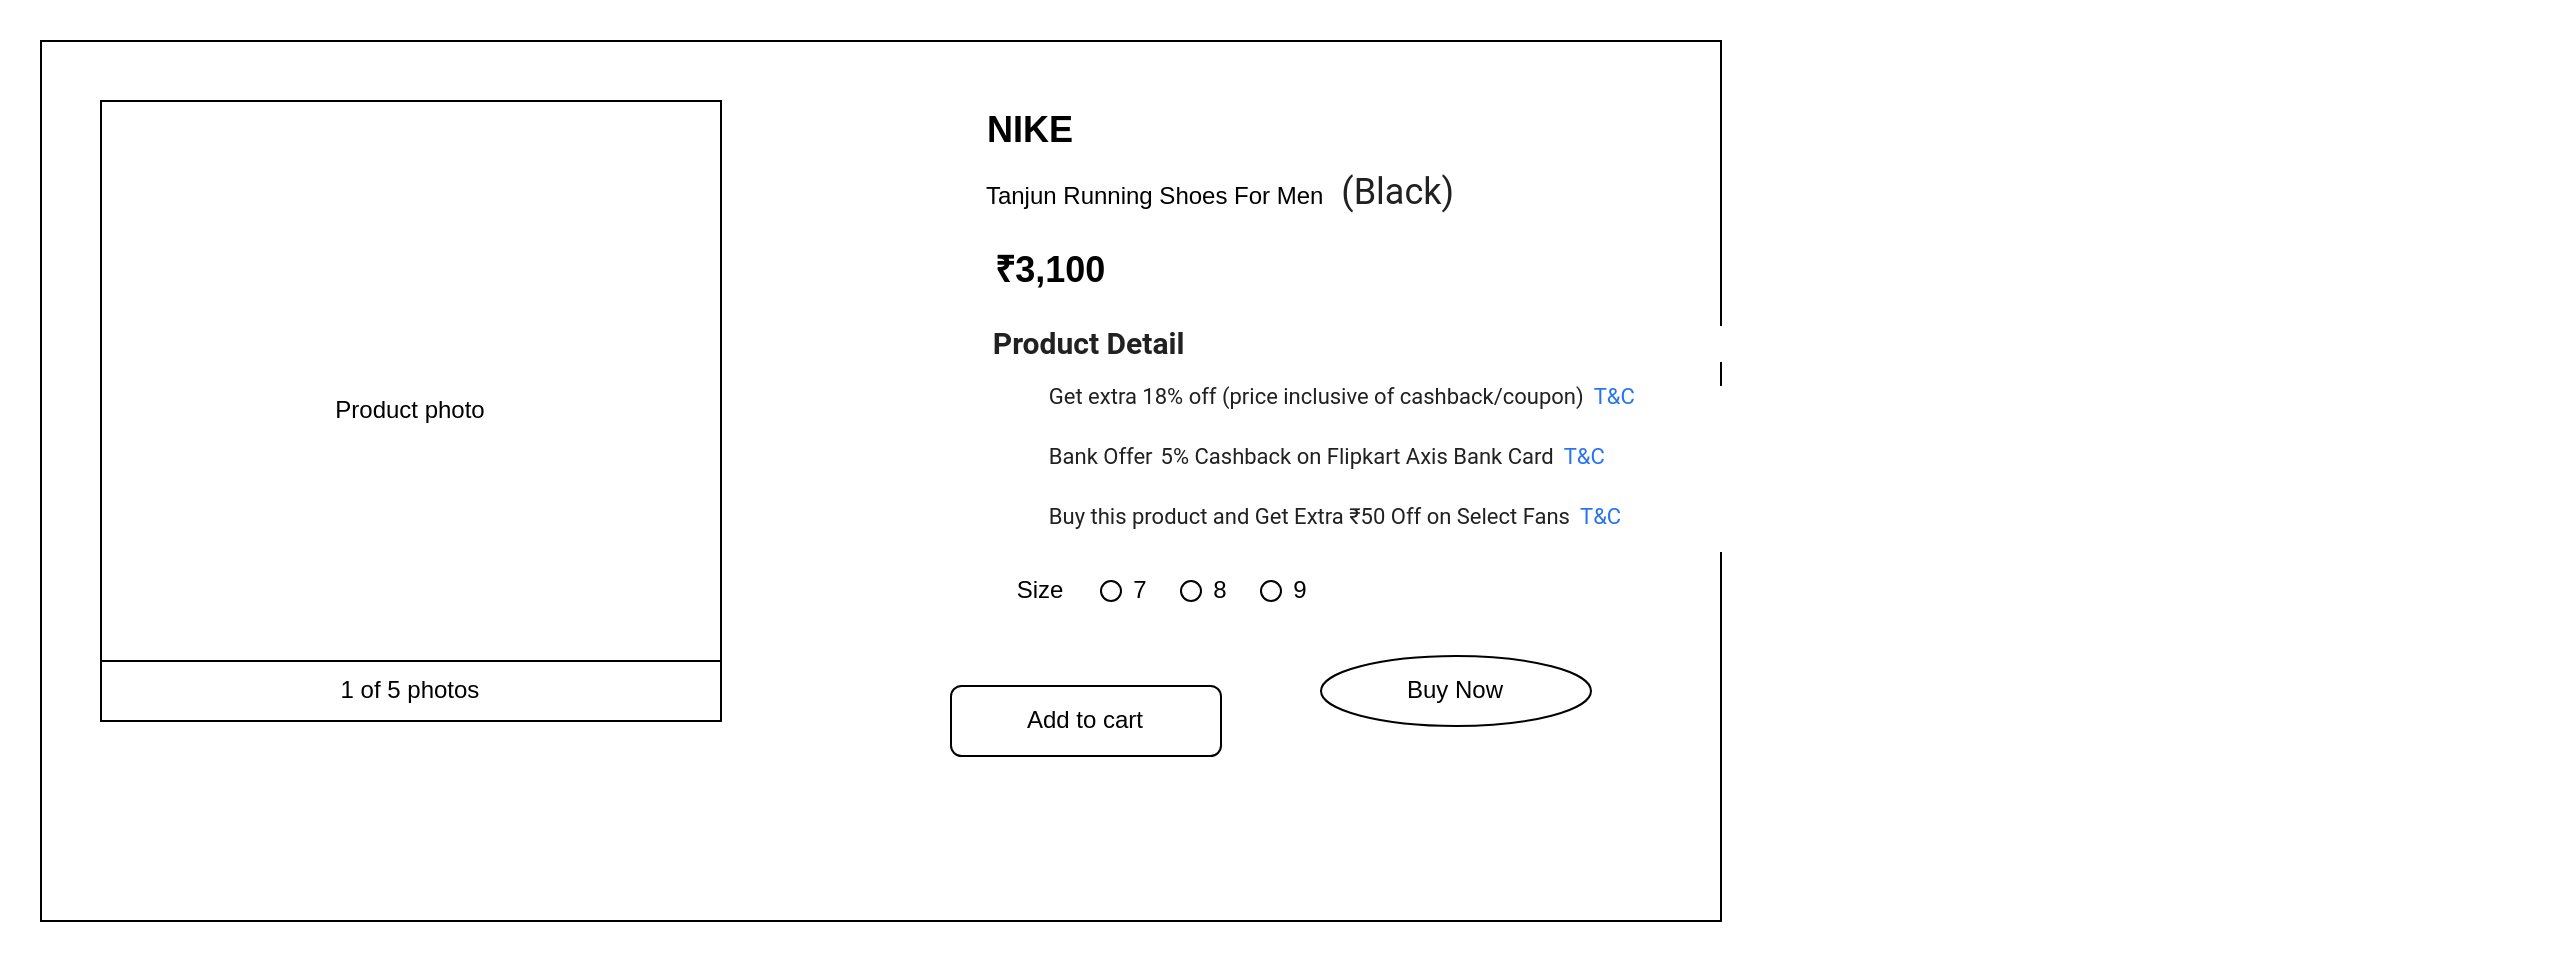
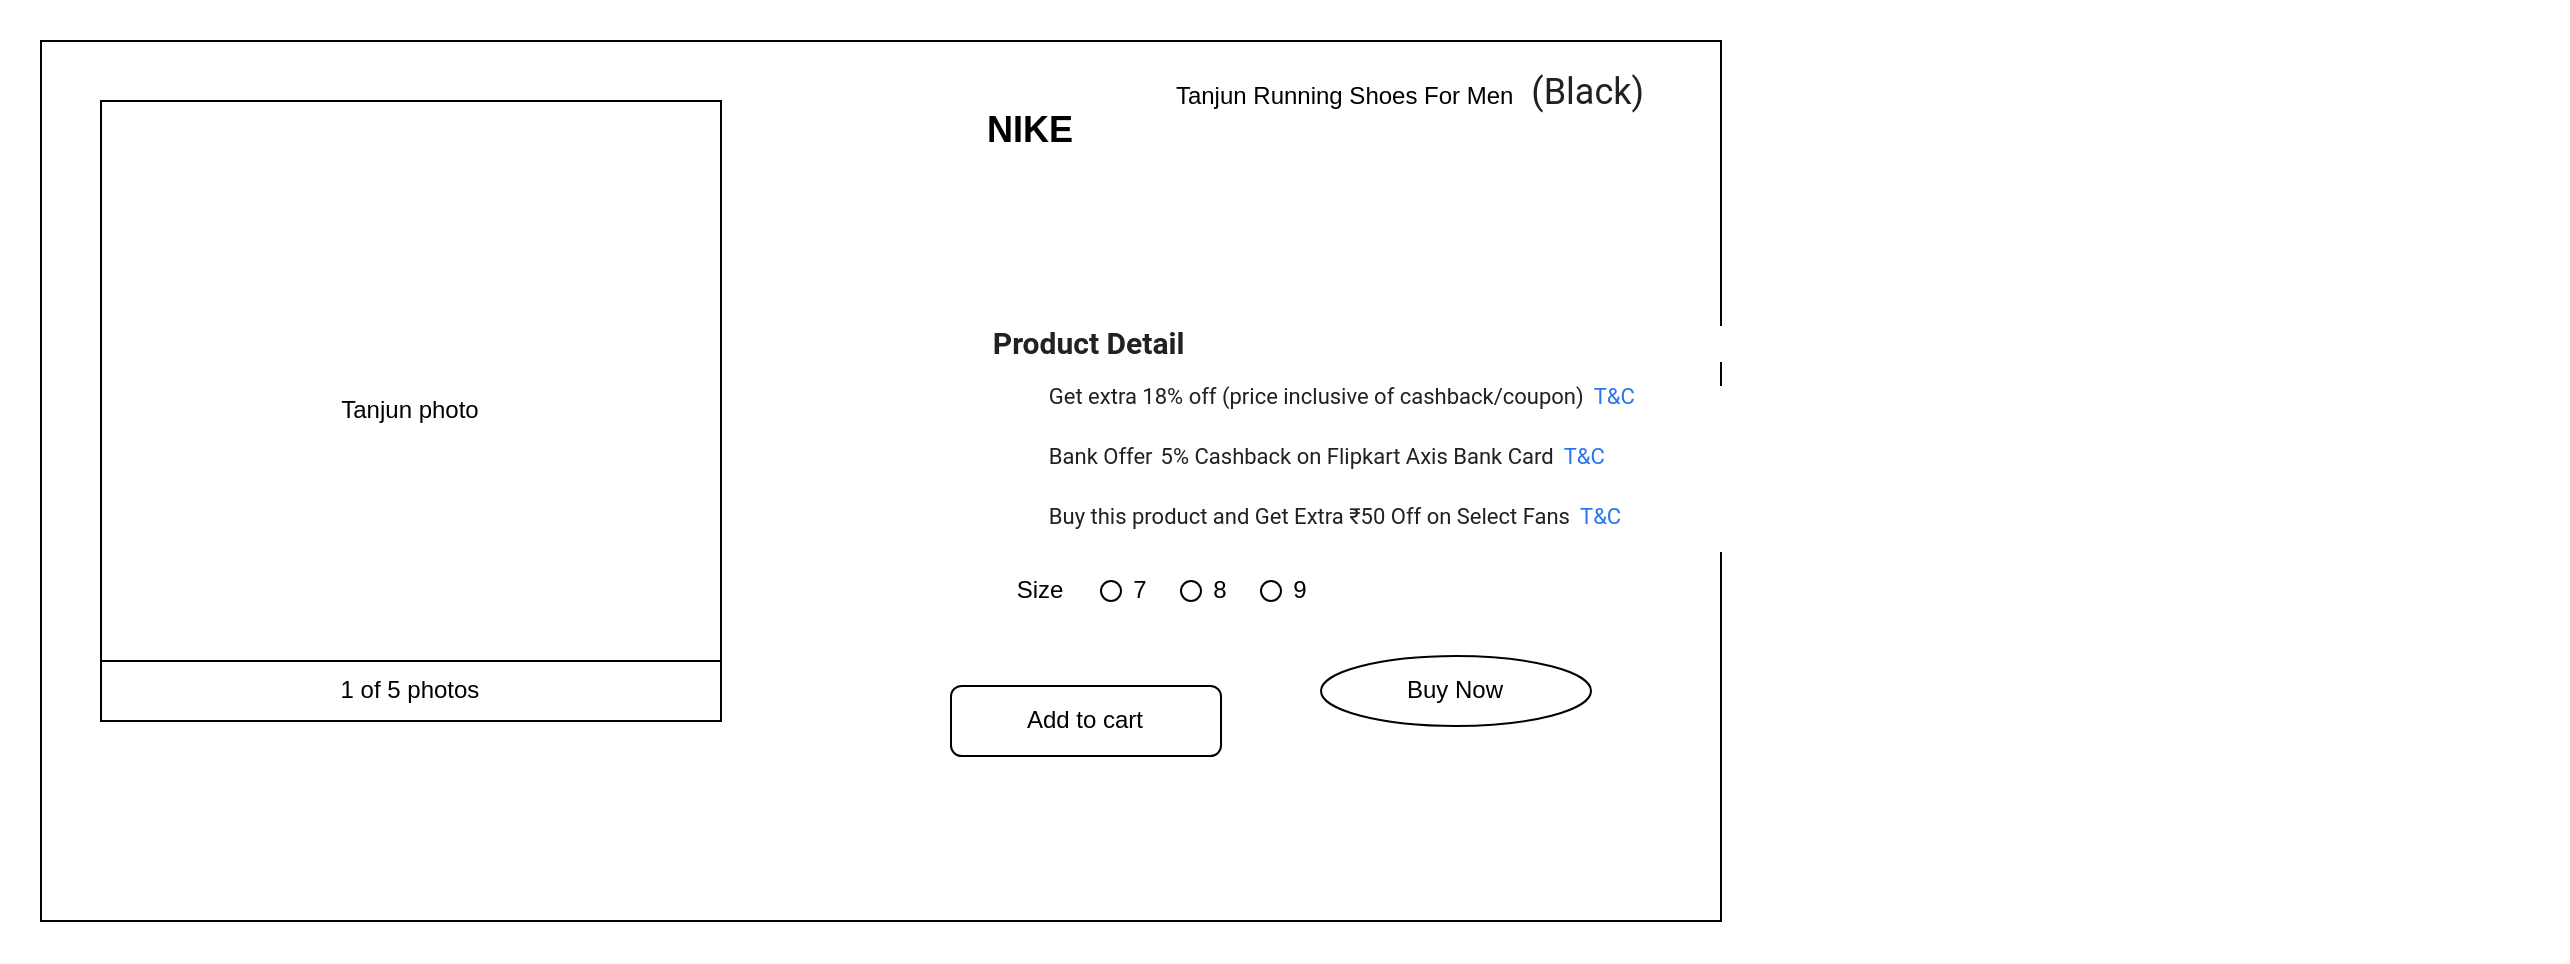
node "Tanjun Running Shoes For Men (Black)": moved (1221, 191) -> (1411, 91)
node "₹3,100": removed
node "Product photo": label "Product photo" -> "Tanjun photo"
